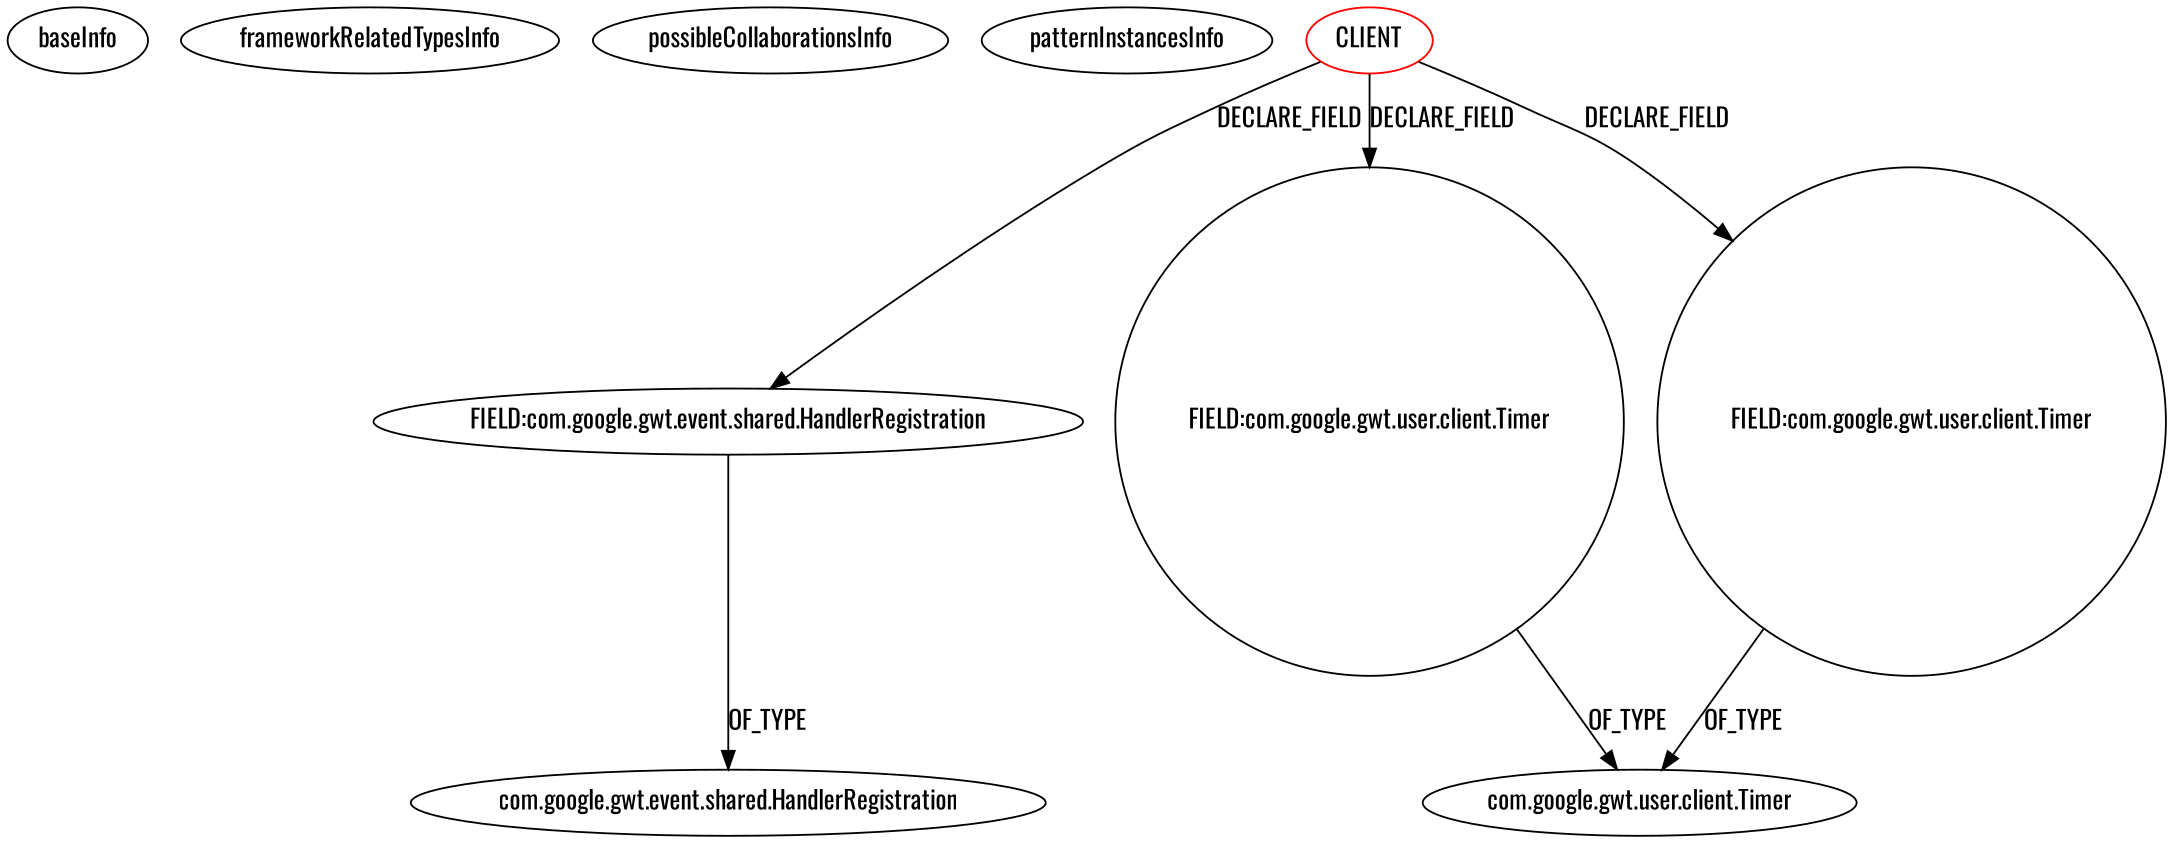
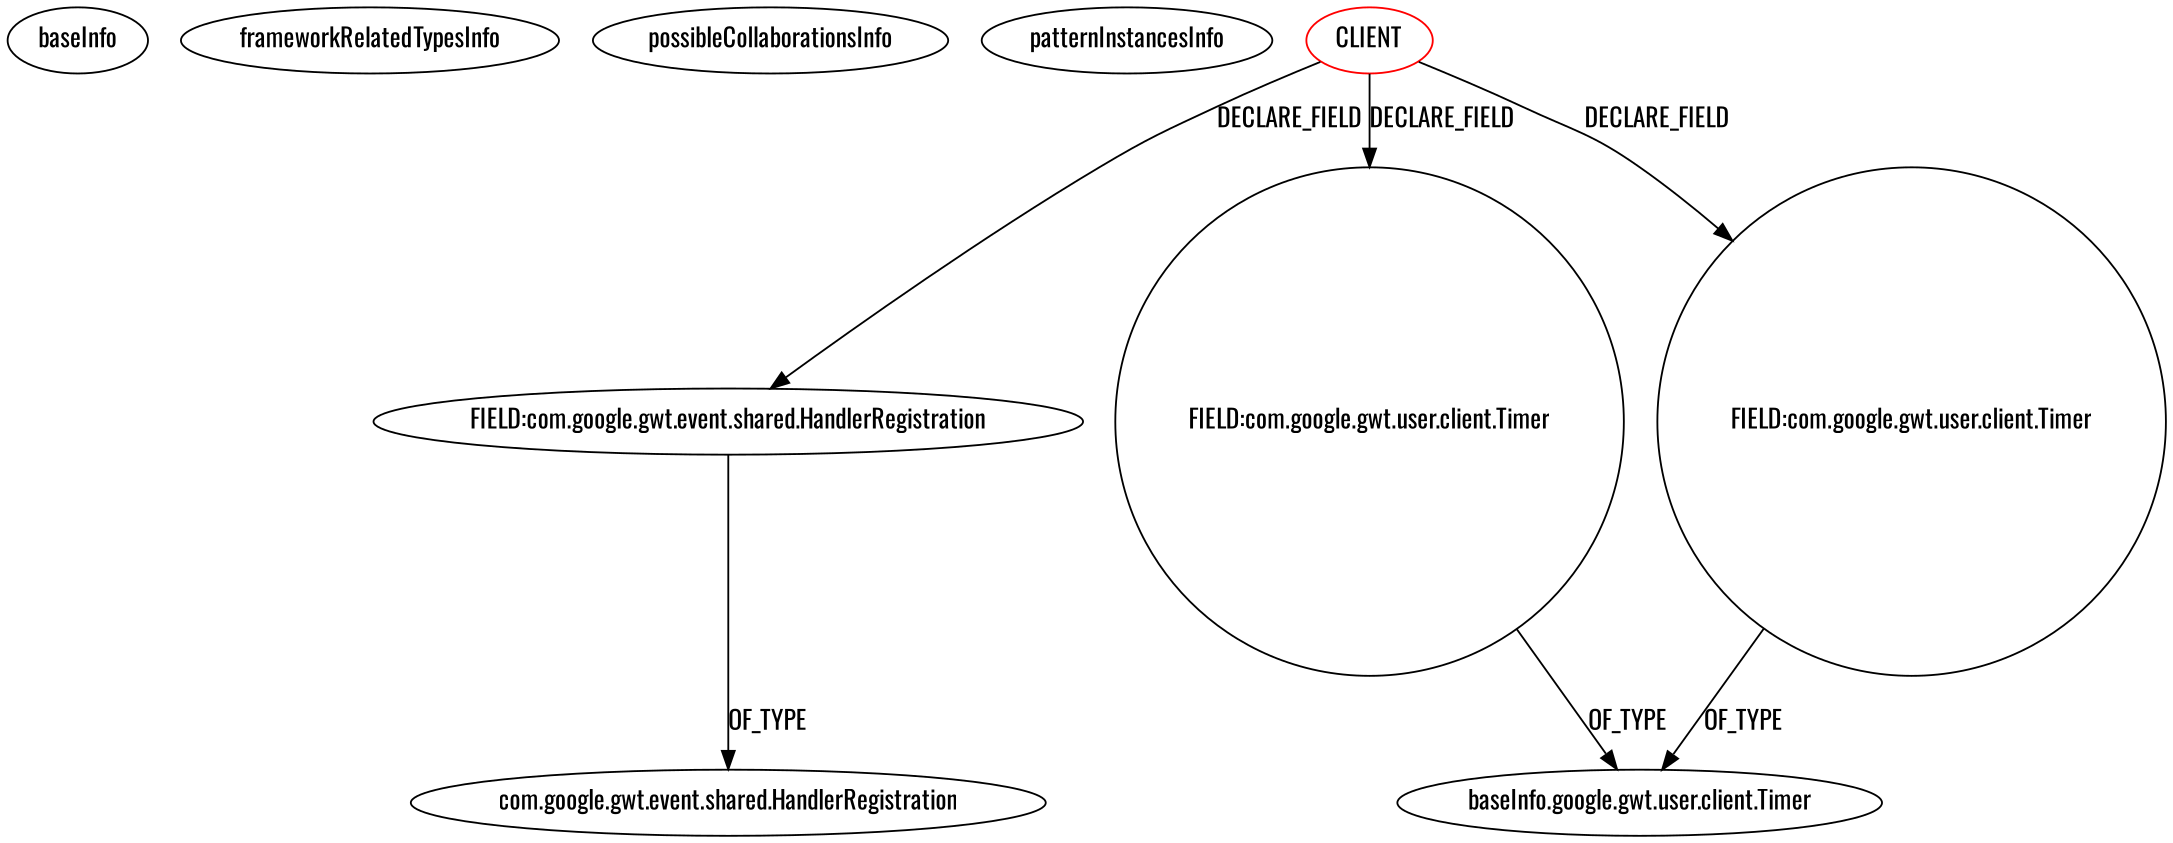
node "com.google.gwt.user.client.Timer": label "com.google.gwt.user.client.Timer" -> "baseInfo.google.gwt.user.client.Timer"
